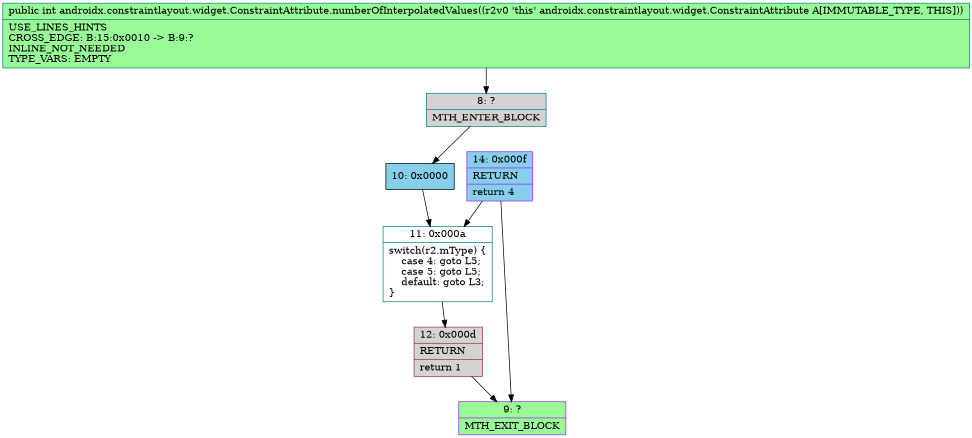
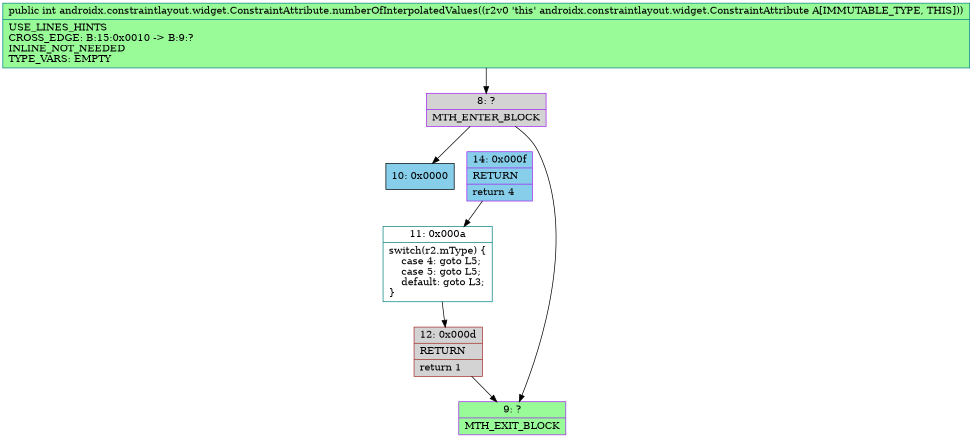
node "8: ?": color teal -> purple
edge "10: 0x0000" -> "11: 0x000a": removed
edge "14: 0x000f" -> "9: ?": now "8: ?" -> "9: ?"
